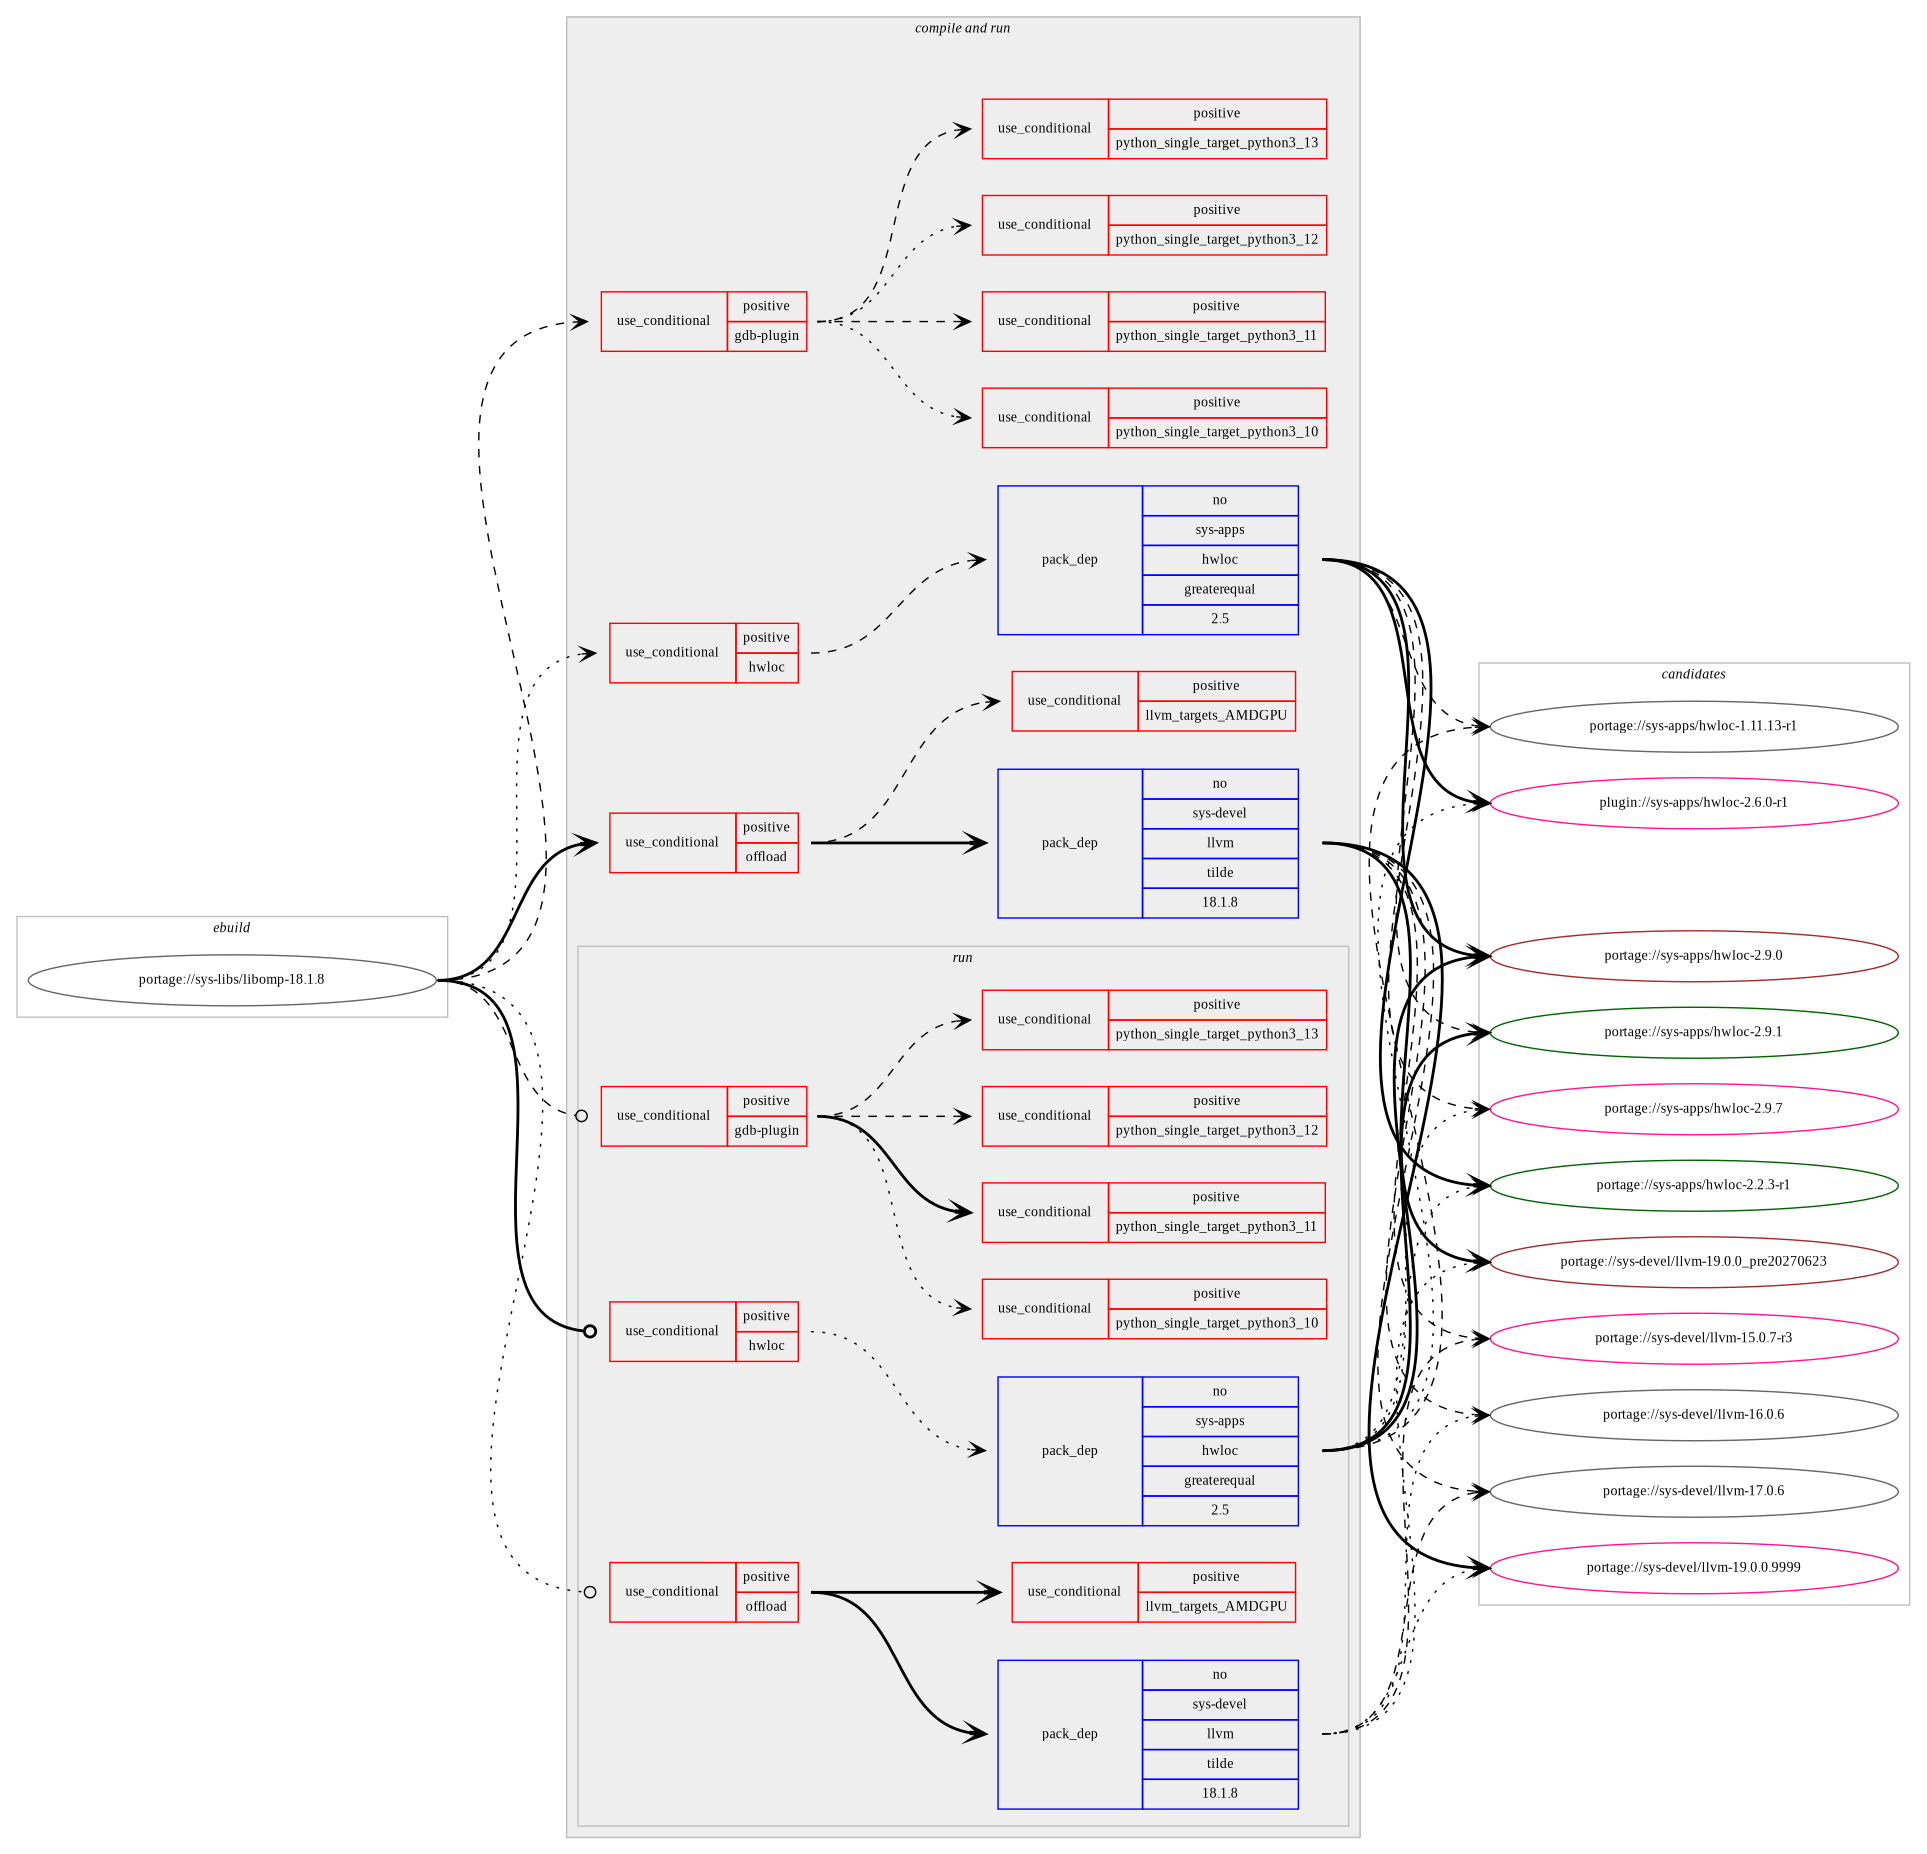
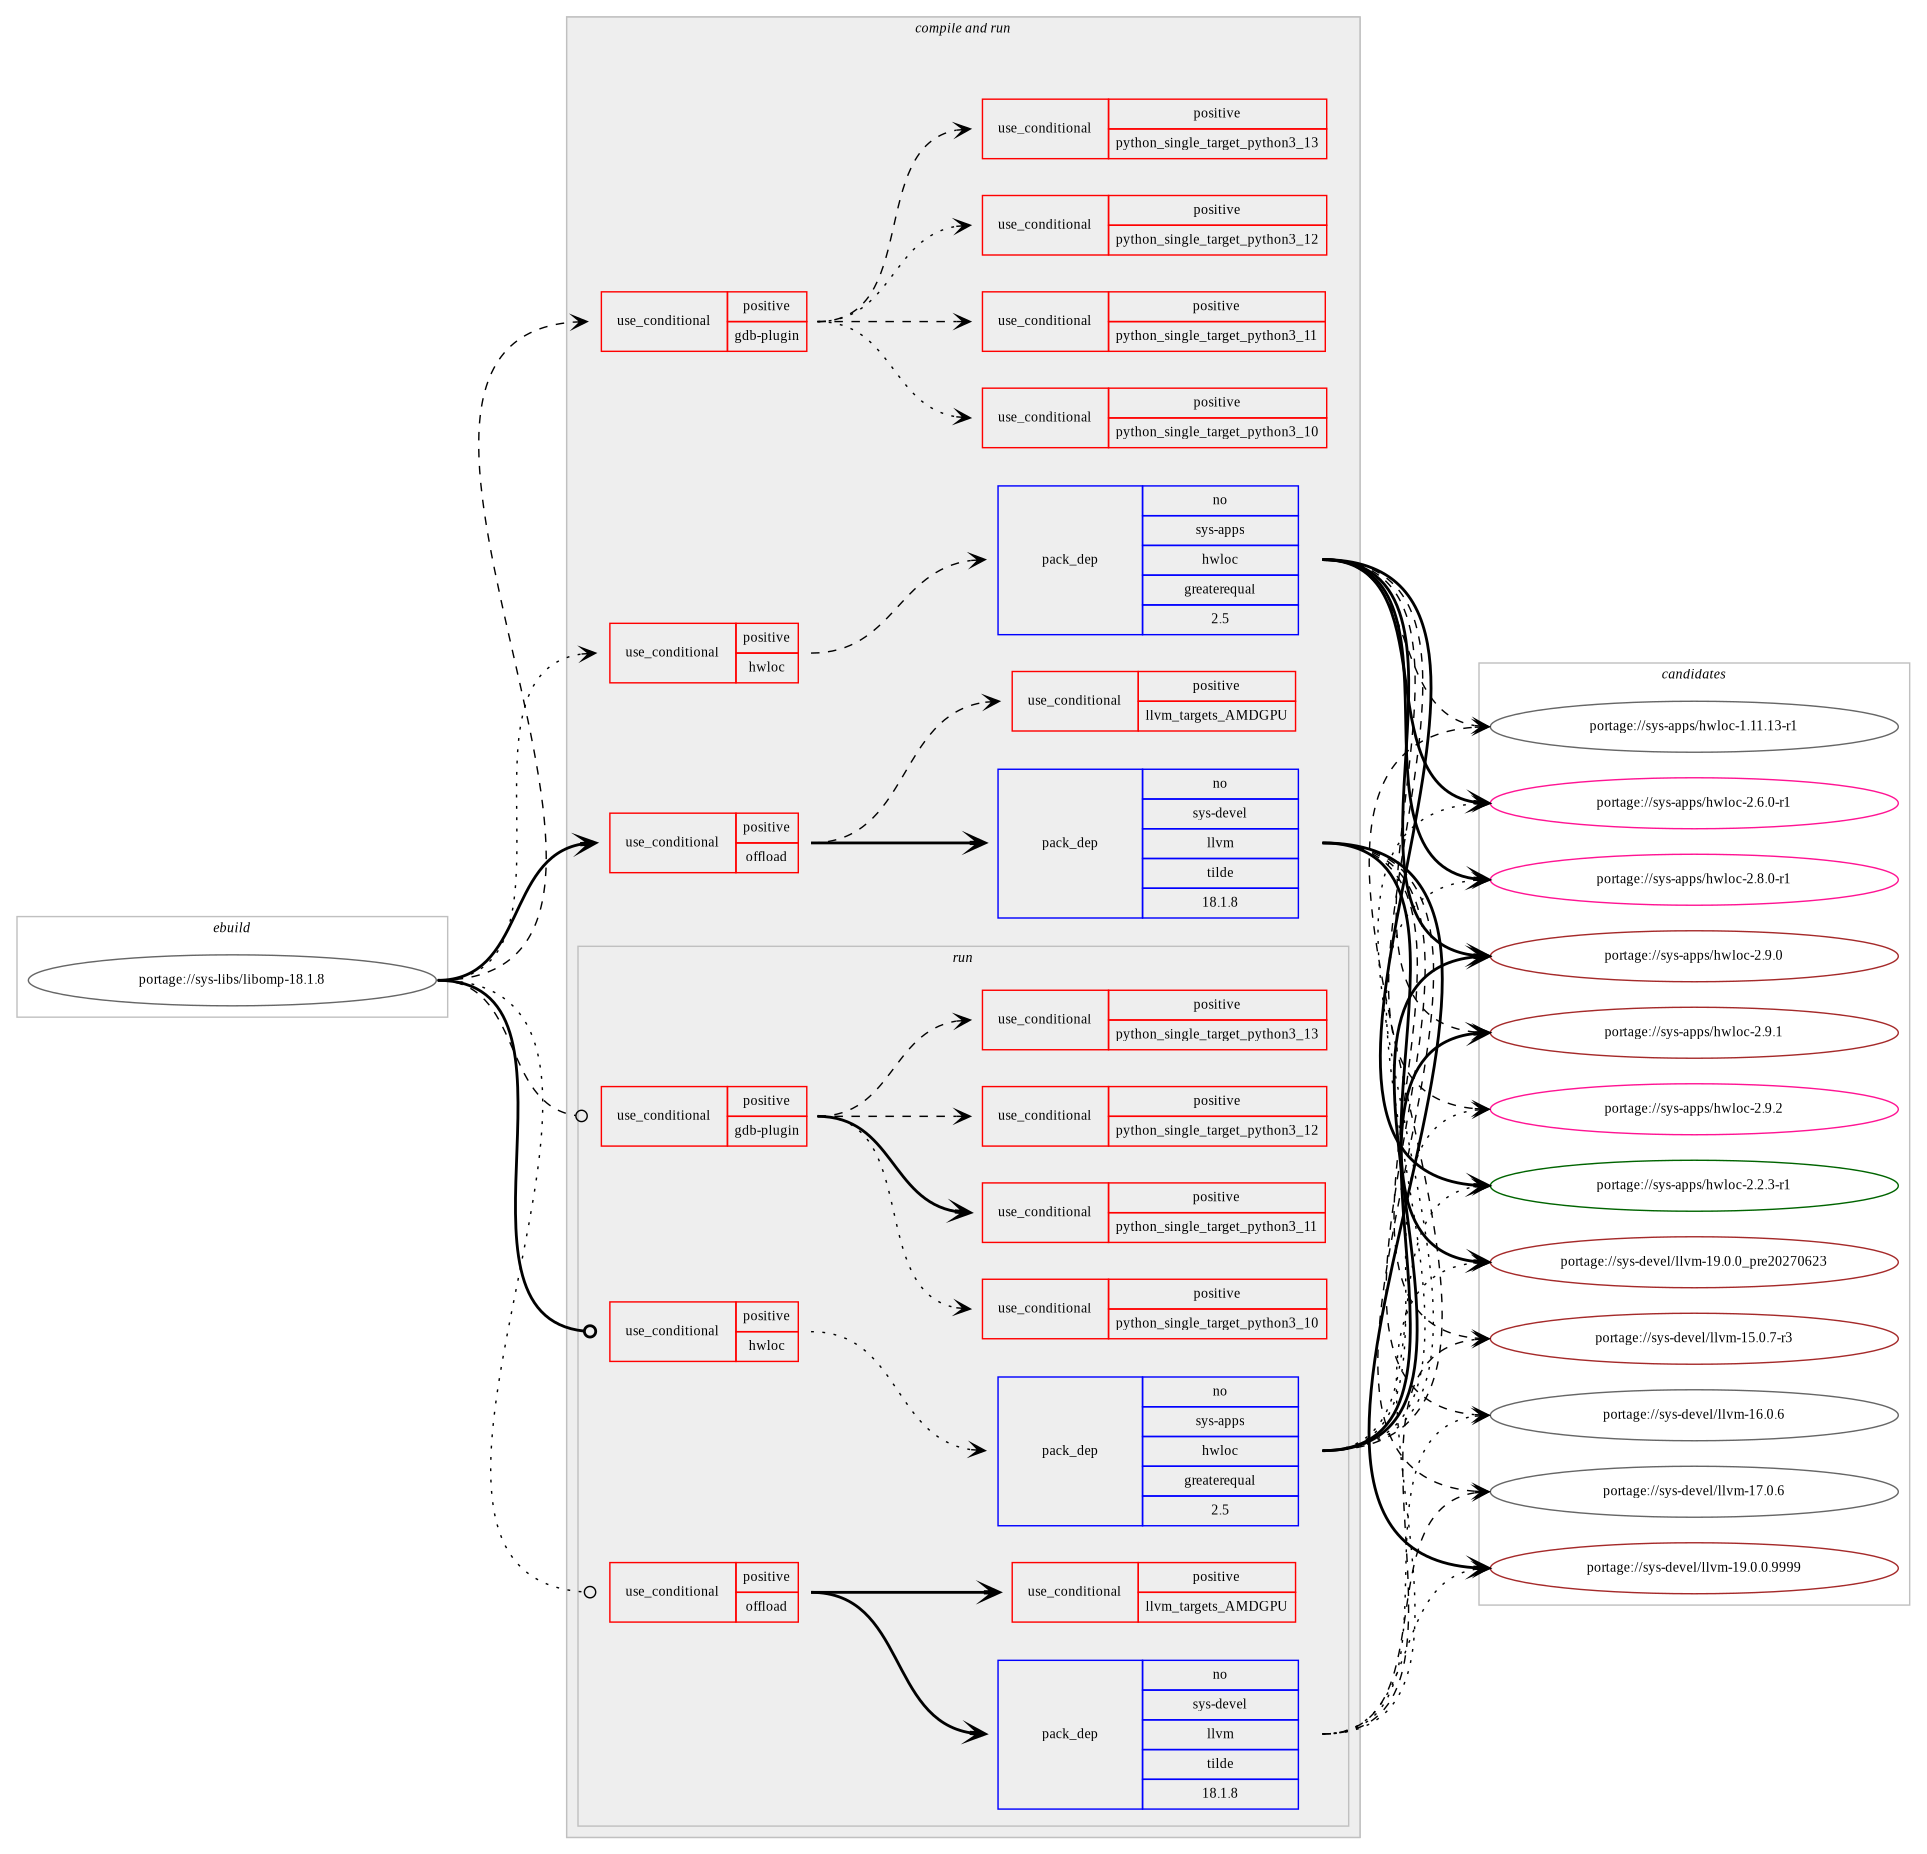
node "plugin://sys-apps/hwloc-2.6.0-r1": label "plugin://sys-apps/hwloc-2.6.0-r1" -> "portage://sys-apps/hwloc-2.6.0-r1"
node "portage://sys-apps/hwloc-2.8.0-r1": added
node "portage://sys-apps/hwloc-2.9.1": color darkgreen -> brown
node "portage://sys-apps/hwloc-2.9.7": label "portage://sys-apps/hwloc-2.9.7" -> "portage://sys-apps/hwloc-2.9.2"
node "portage://sys-devel/llvm-15.0.7-r3": color deeppink -> brown
node "portage://sys-devel/llvm-19.0.0.9999": color deeppink -> brown
